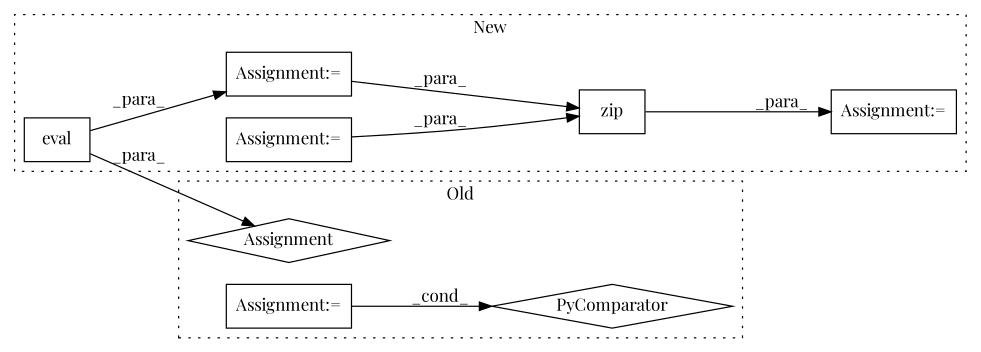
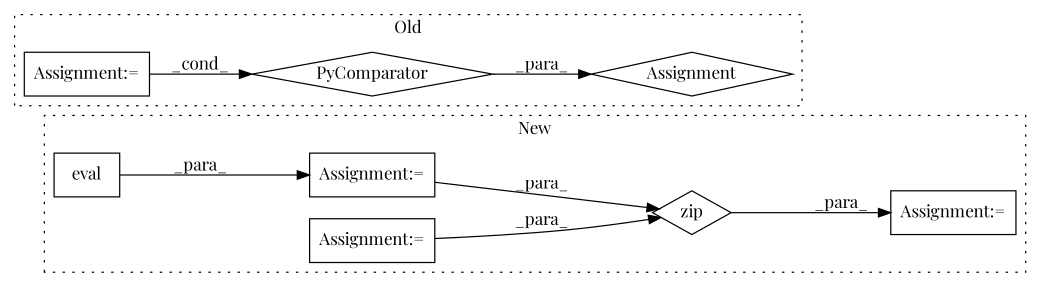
node "zip": shape box -> diamond
edge "eval" -> "Assignment": now "PyComparator" -> "Assignment"
